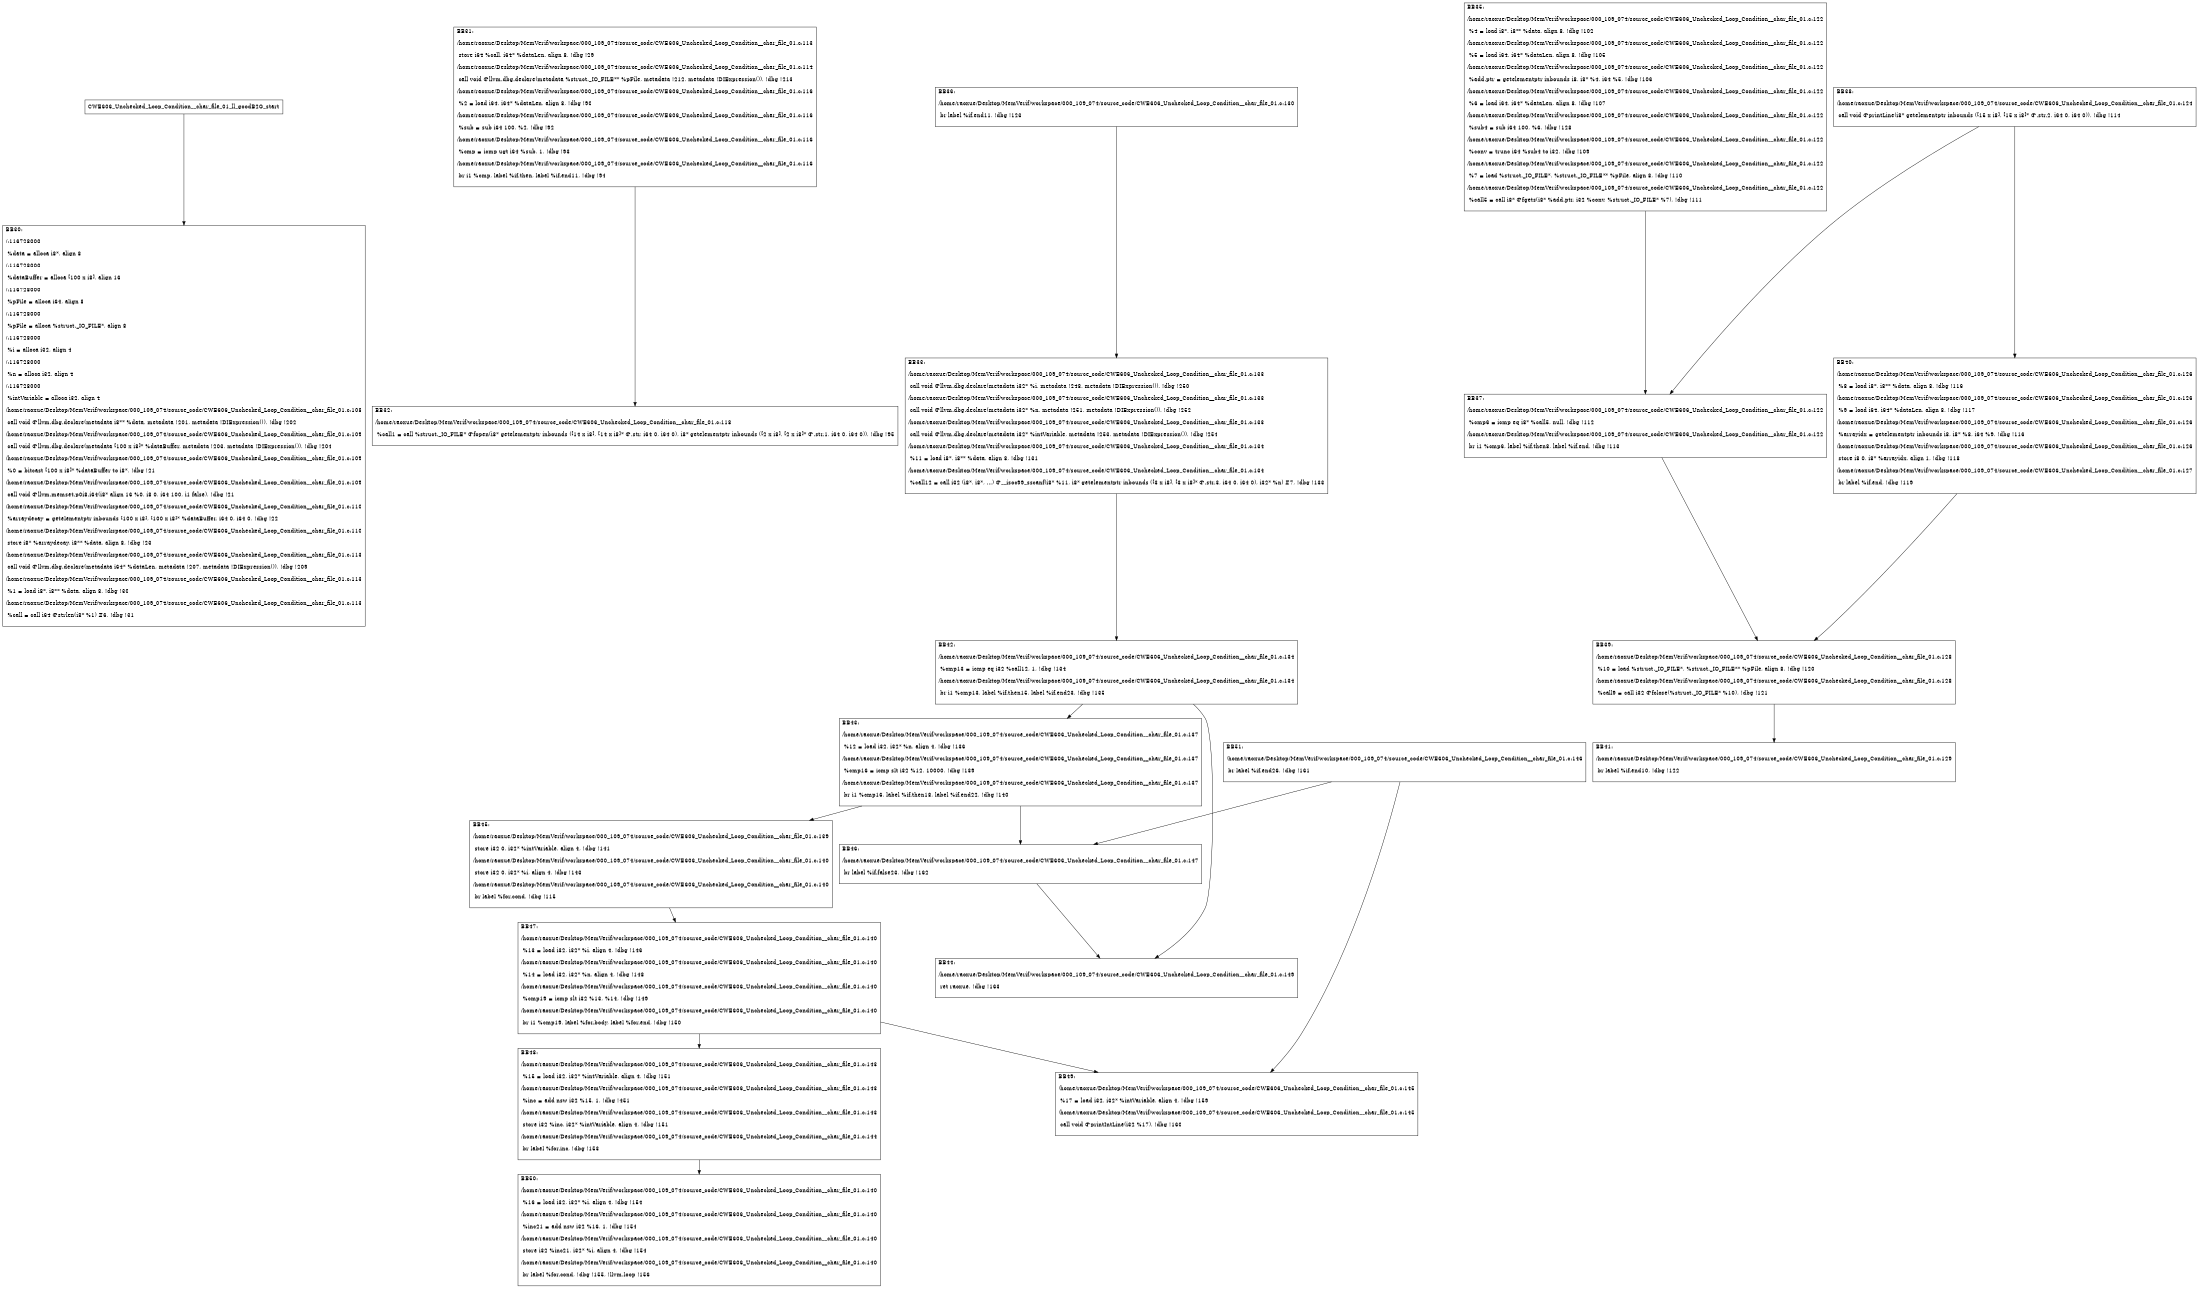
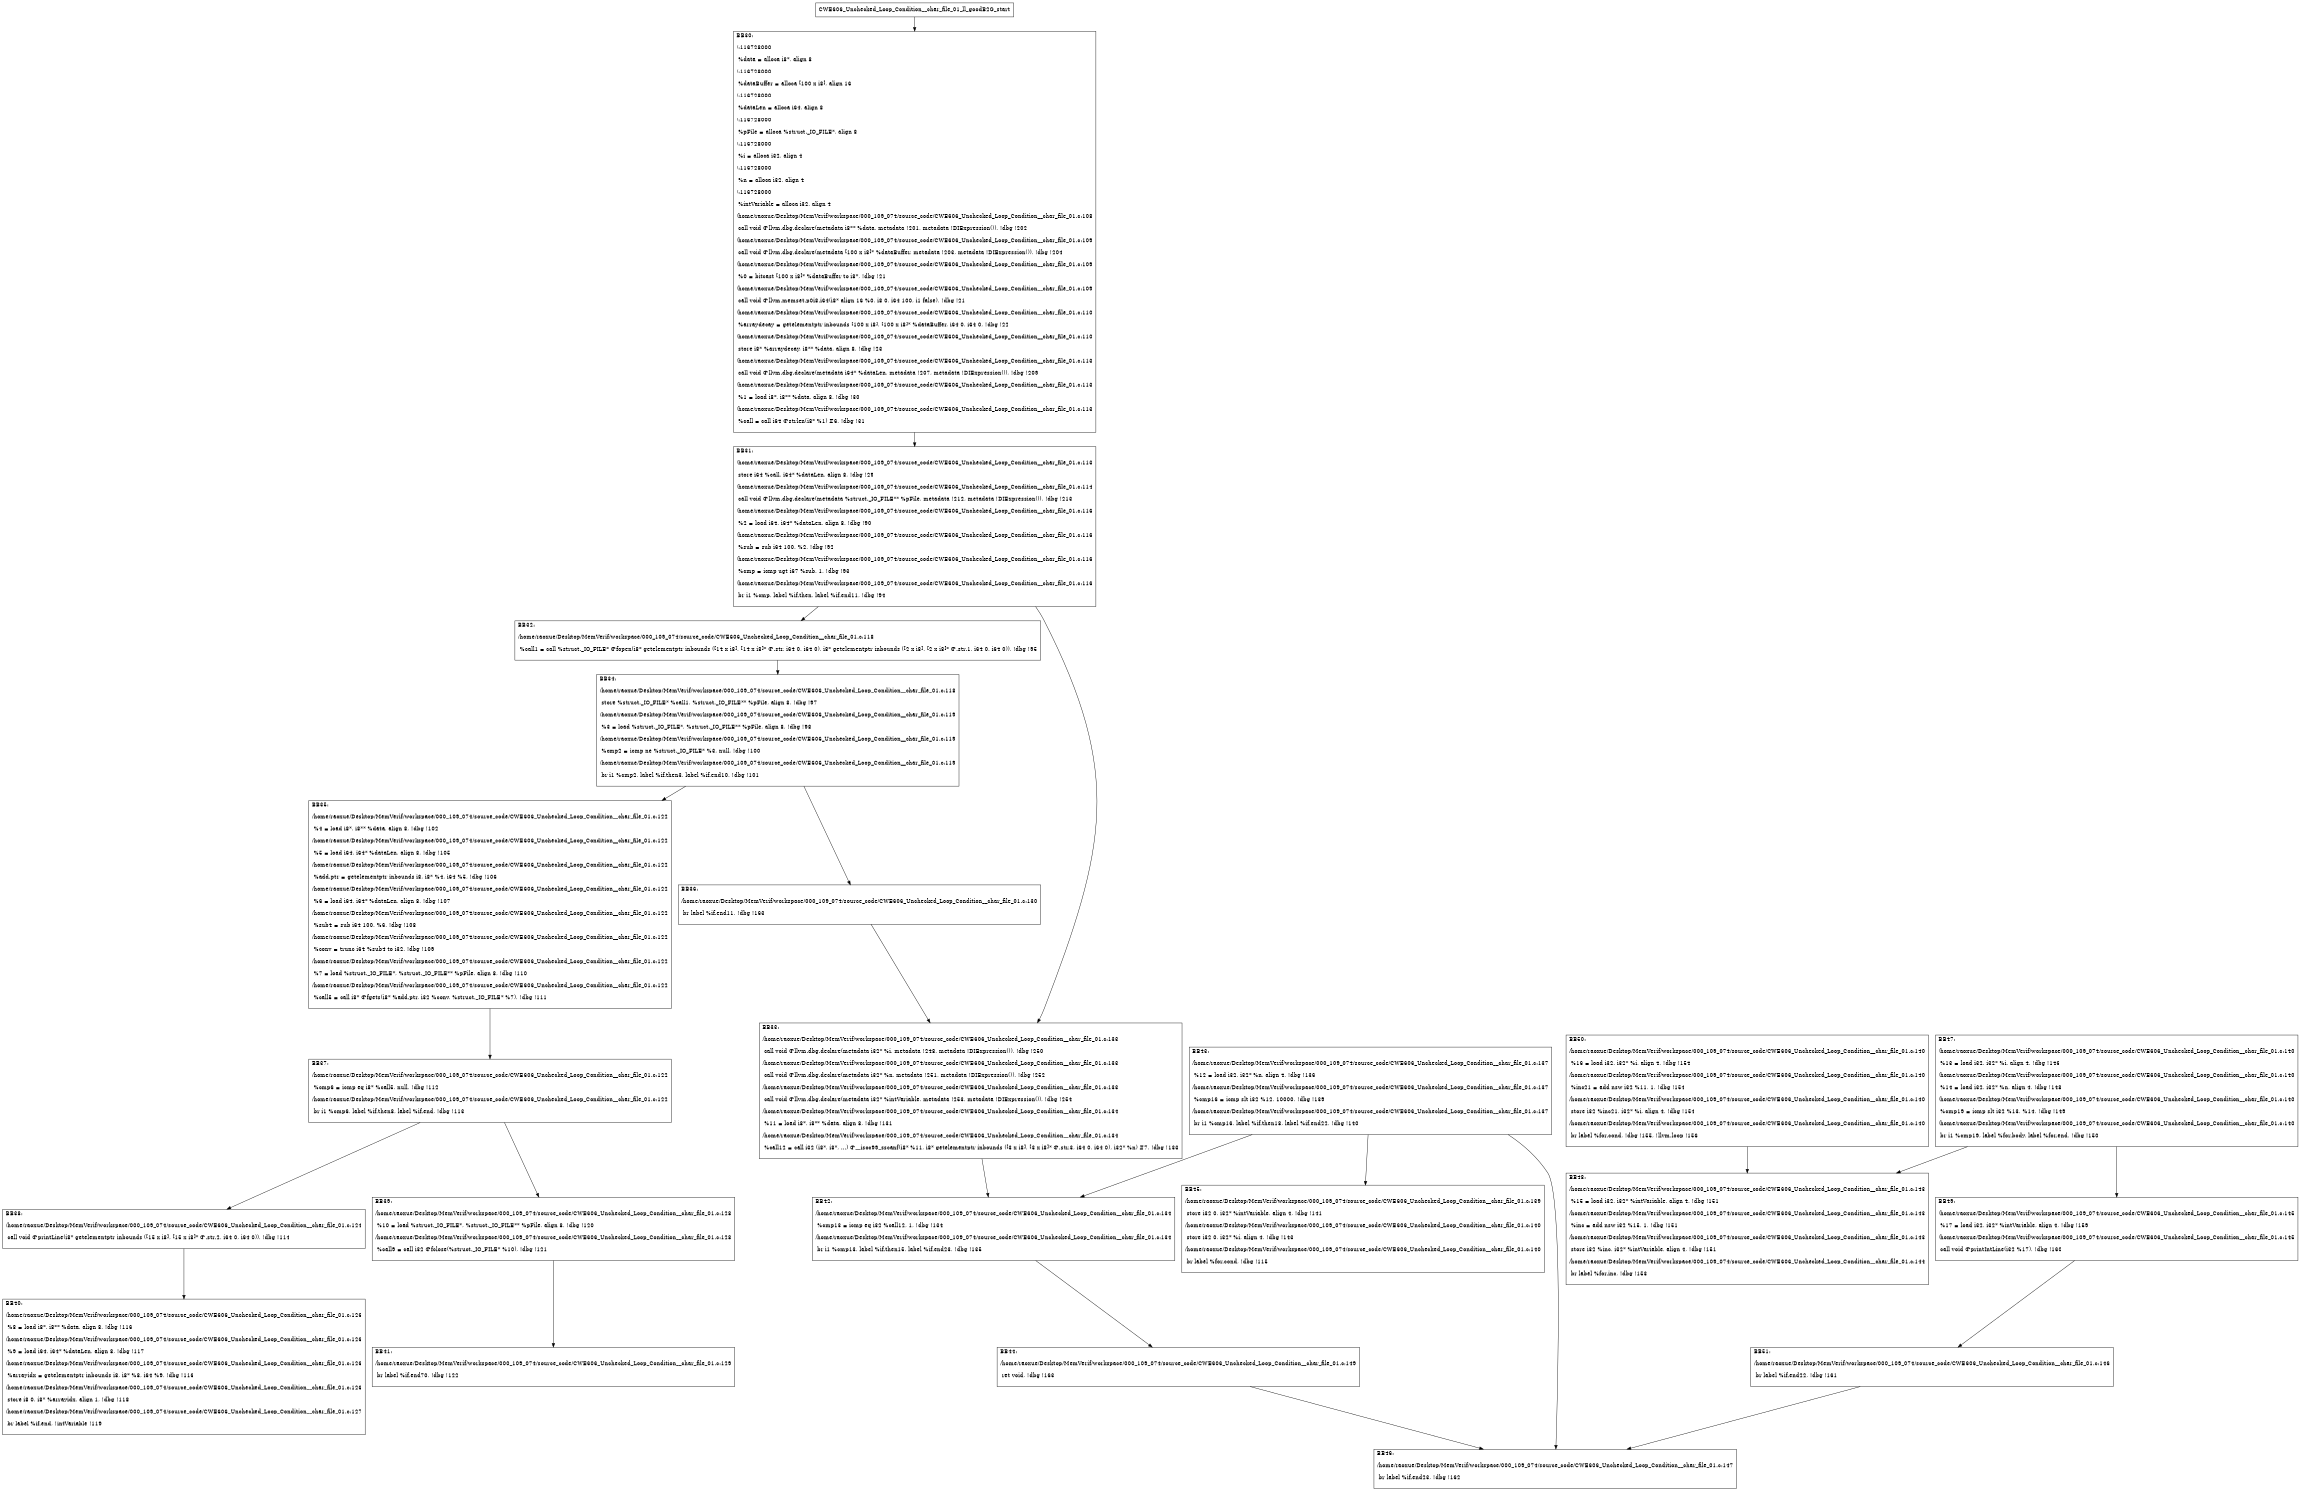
node "BB36:": text "br label %if.end11, !dbg !123" -> "br label %if.end11, !dbg !163"
node "BB35:": text "%sub4 = sub i64 100, %6, !dbg !128" -> "%sub4 = sub i64 100, %6, !dbg !108"
node "BB31:": text "%cmp = icmp ugt i64 %sub, 1, !dbg !93" -> "%cmp = icmp ugt i67 %sub, 1, !dbg !93"
edge "BB38:" -> "BB37:": reversed
node "BB30:": text "%pFile = alloca i64, align 8" -> "%dataLen = alloca i64, align 8"
edge "BB30:" -> "BB31:": added
node "BB40:": text "br label %if.end, !dbg !119" -> "br label %if.end, !intVariable !119"
edge "BB40:" -> "BB39:": removed
edge "BB42:" -> "BB43:": reversed
node "BB34:": added
node "BB51:": text "br label %if.end26, !dbg !161" -> "br label %if.end22, !dbg !161"
node "BB41:": text "br label %if.end10, !dbg !122" -> "br label %if.end70, !dbg !122"
edge "BB31:" -> "BB33:": added
node "BB46:": text "br label %if.false23, !dbg !162" -> "br label %if.end23, !dbg !162"
edge "BB45:" -> "BB47:": removed
edge "BB46:" -> "BB44:": reversed
edge "BB51:" -> "BB49:": reversed
node "BB44:": text "ret raoxue, !dbg !163" -> "ret void, !dbg !163"
node "BB48:": text "%inc = add nsw i32 %15, 1, !dbg !451" -> "%inc = add nsw i32 %15, 1, !dbg !151"
edge "BB48:" -> "BB50:": reversed
node "BB50:": text "%inc21 = add nsw i32 %16, 1, !dbg !154" -> "%inc21 = add nsw i32 %11, 1, !dbg !154"
